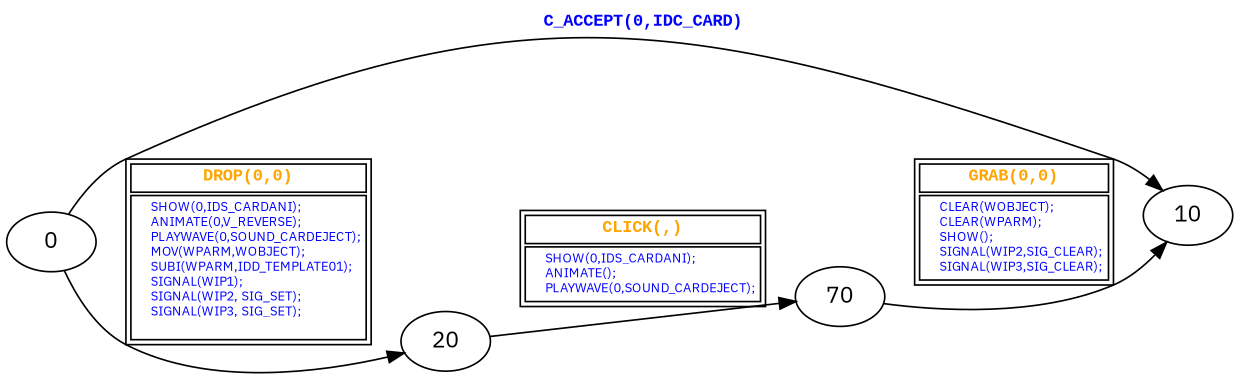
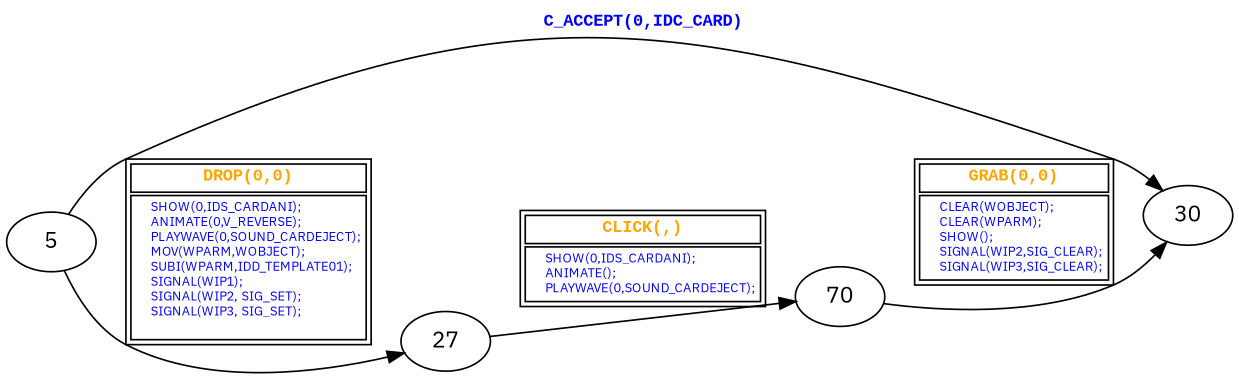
node "10": label "10" -> "30"
node "0": label "0" -> "5"
node "20": label "20" -> "27"
